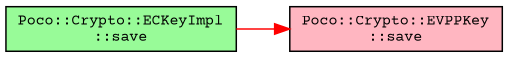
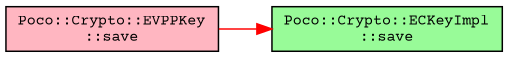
edge "Poco::Crypto::ECKeyImpl ::save" -> "Poco::Crypto::EVPPKey ::save": reversed
